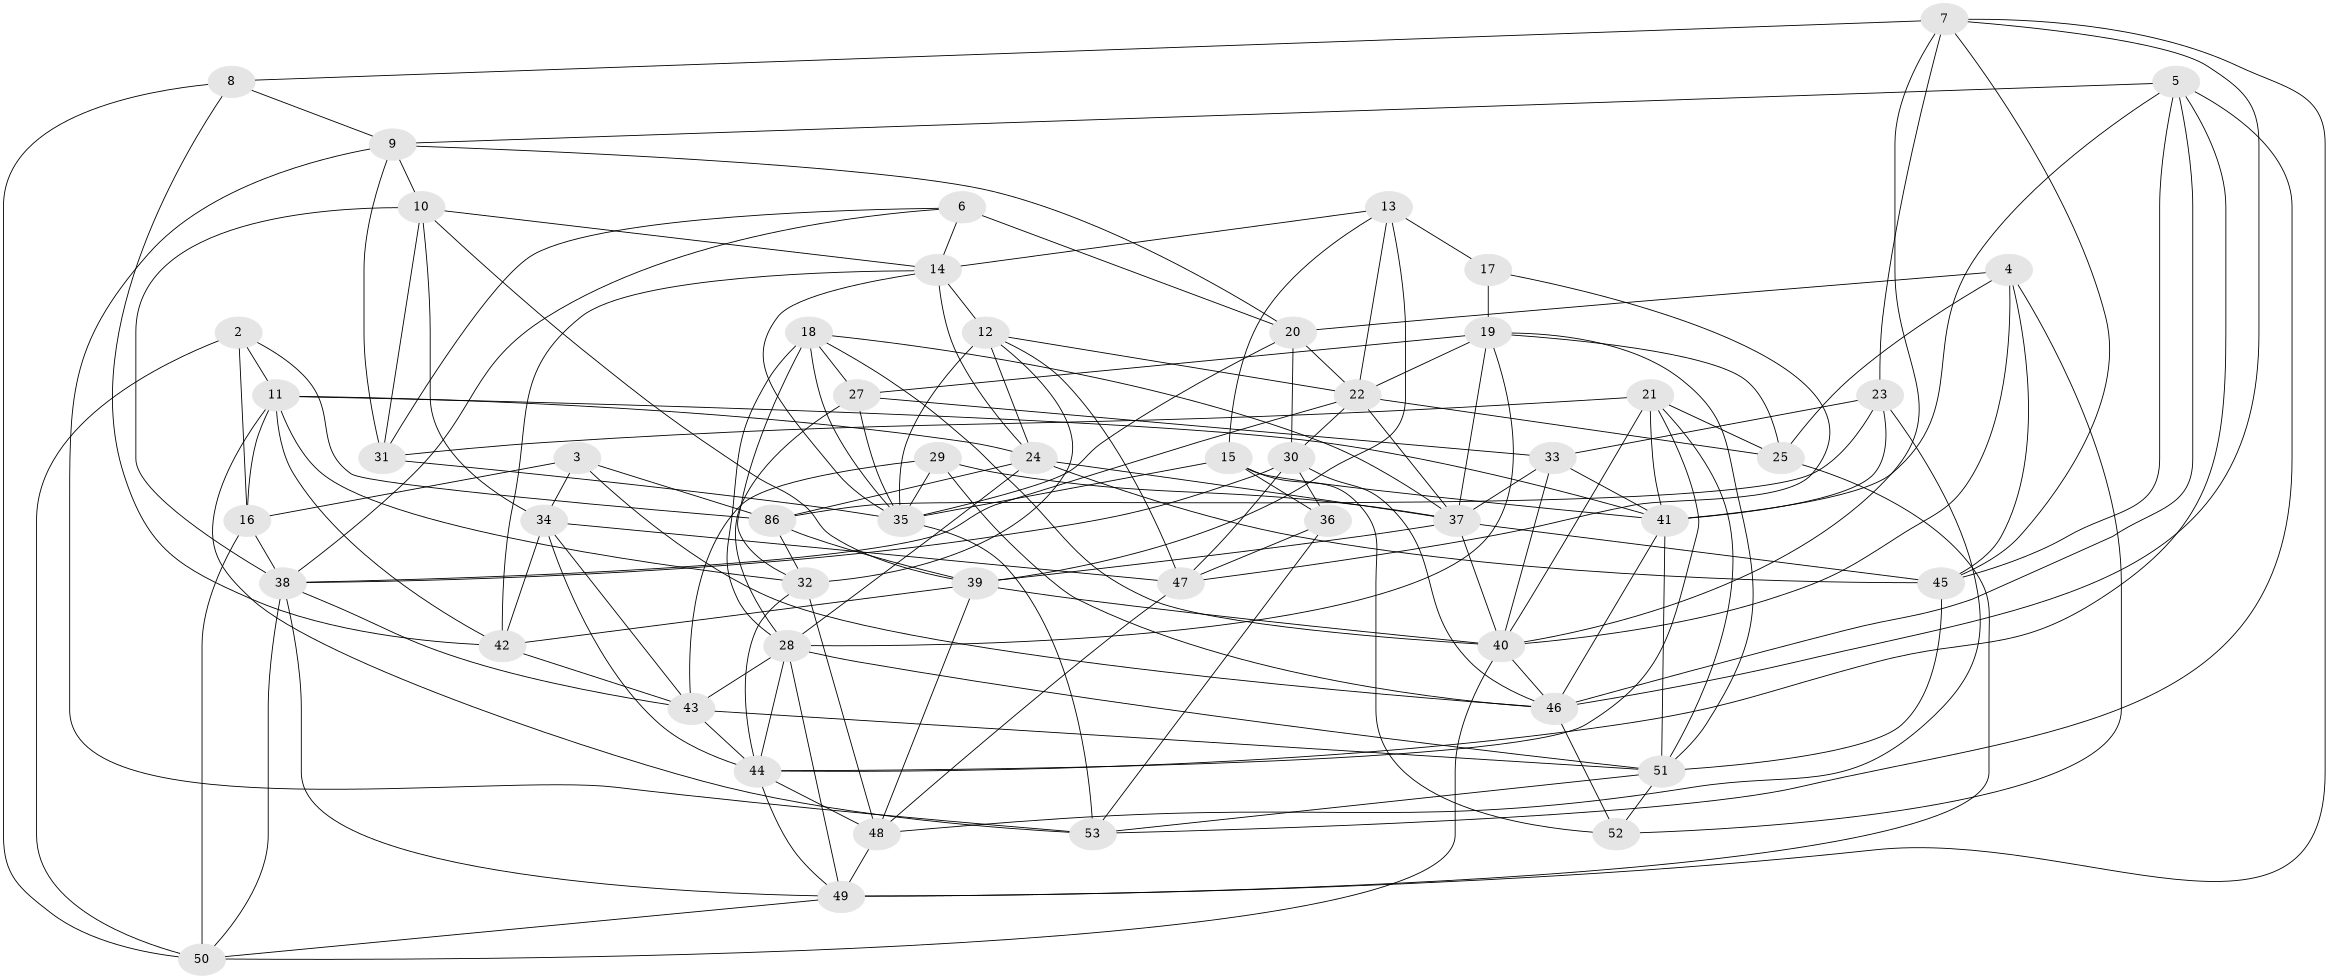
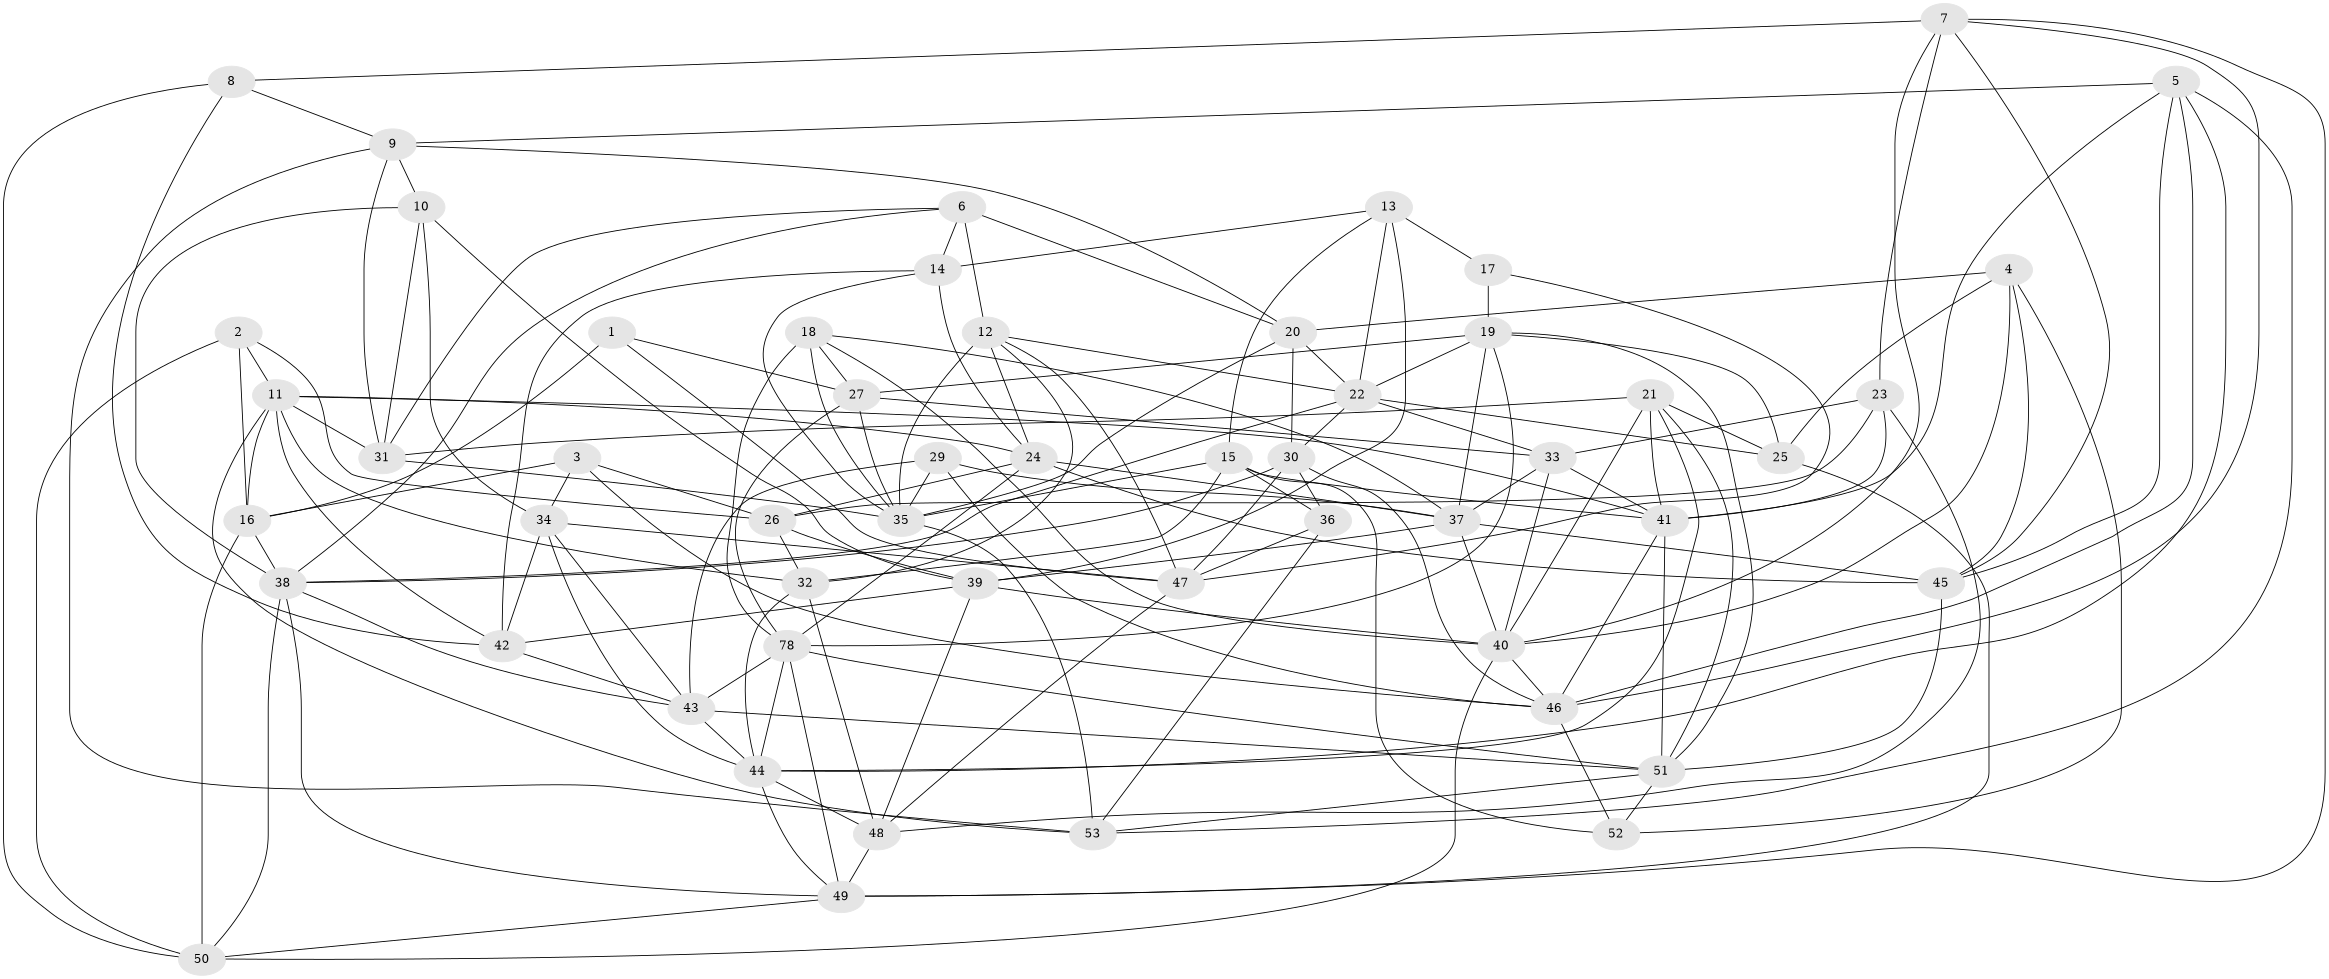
edge "10" -- "14": removed
edge "14" -- "12": now "6" -- "12"
node "1": added
edge "11" -- "31": added
edge "18" -- "32": now "15" -- "32"
edge "22" -- "37": now "22" -- "33"
node "86": label "86" -> "26"
node "28": label "28" -> "78"
